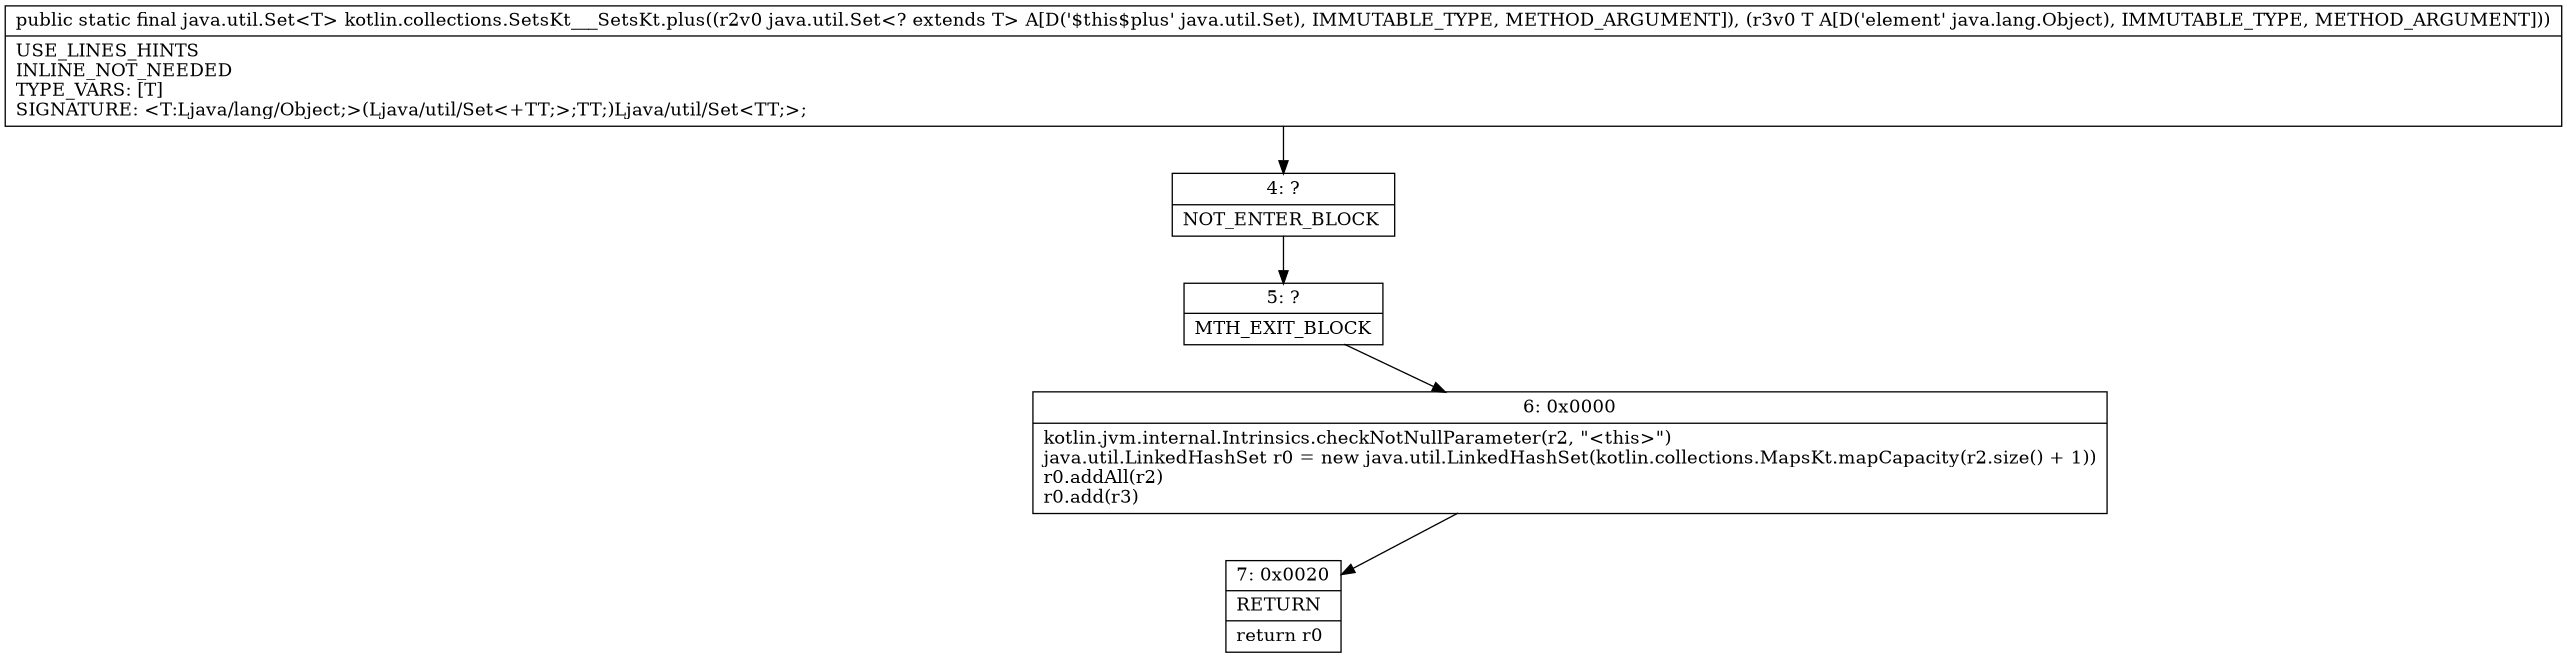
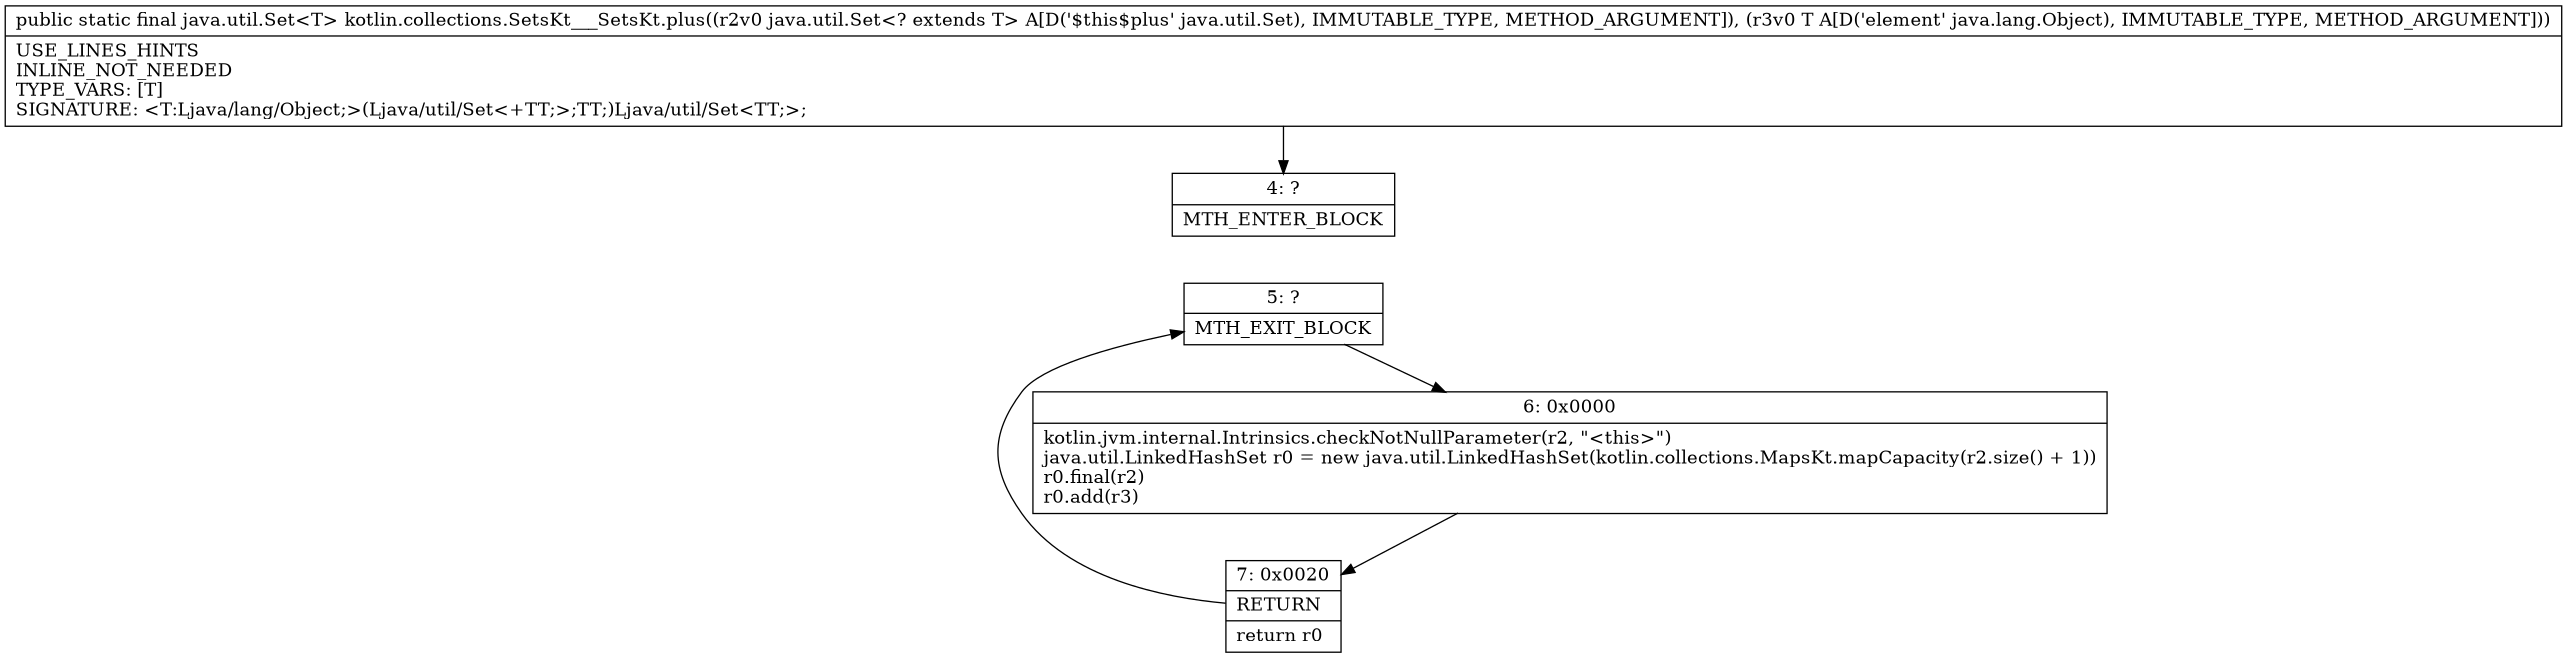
node "4: ?": text "NOT_ENTER_BLOCK" -> "MTH_ENTER_BLOCK"
edge "4: ?" -> "5: ?": now "7: 0x0020" -> "5: ?"
node "6: 0x0000": text "r0.addAll(r2)" -> "r0.final(r2)"
